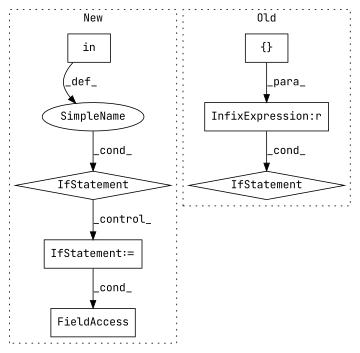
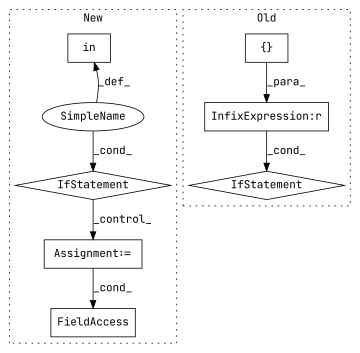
edge "in" -> "SimpleName": reversed
node "IfStatement:=": label "IfStatement:=" -> "Assignment:="
